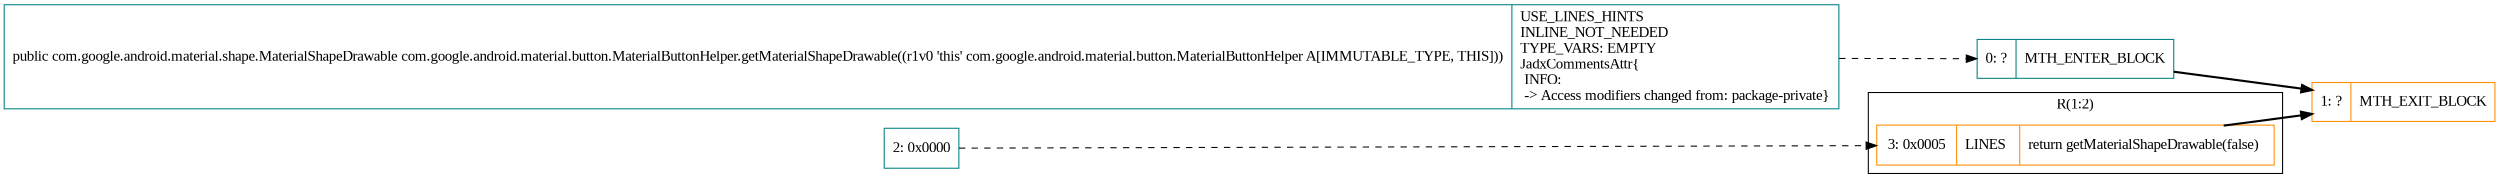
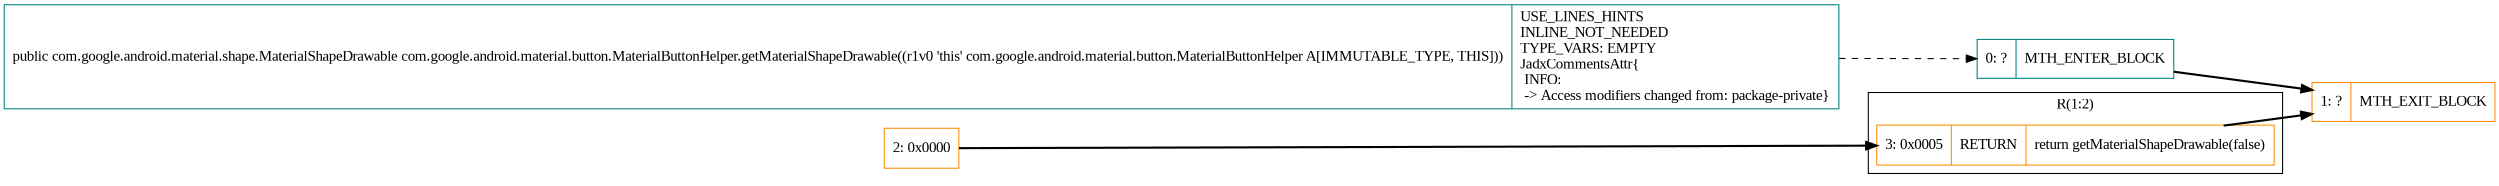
node "3: 0x0005": text "LINES" -> "RETURN"
edge "2: 0x0000" -> "3: 0x0005": style dashed -> bold
node "2: 0x0000": color teal -> darkorange
